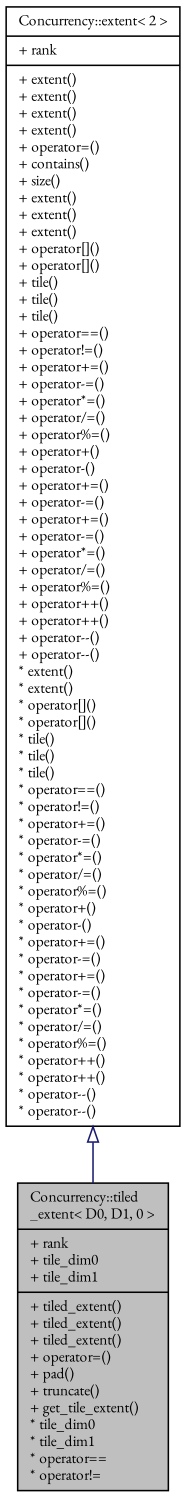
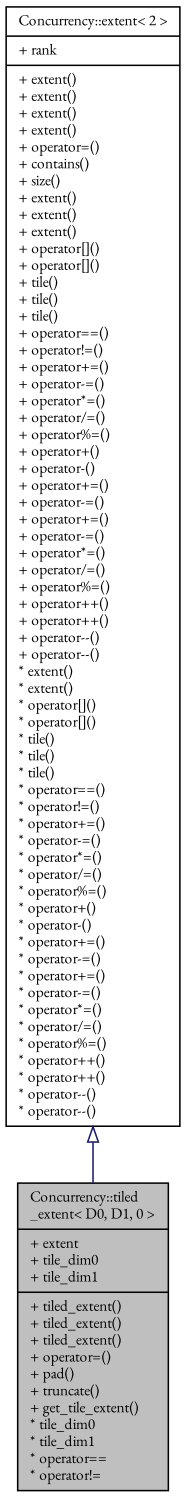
node "Concurrency::tiled": text "+ rank" -> "+ extent"
